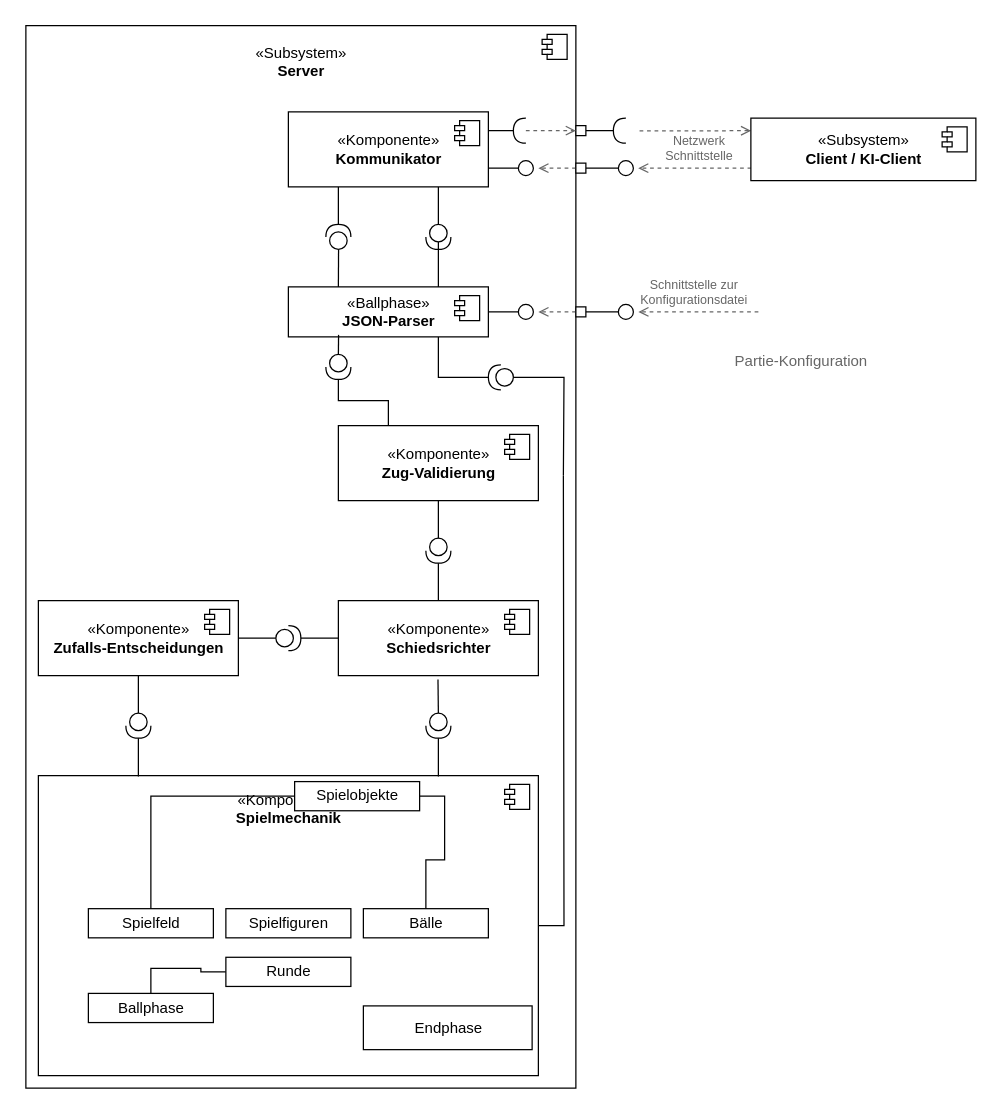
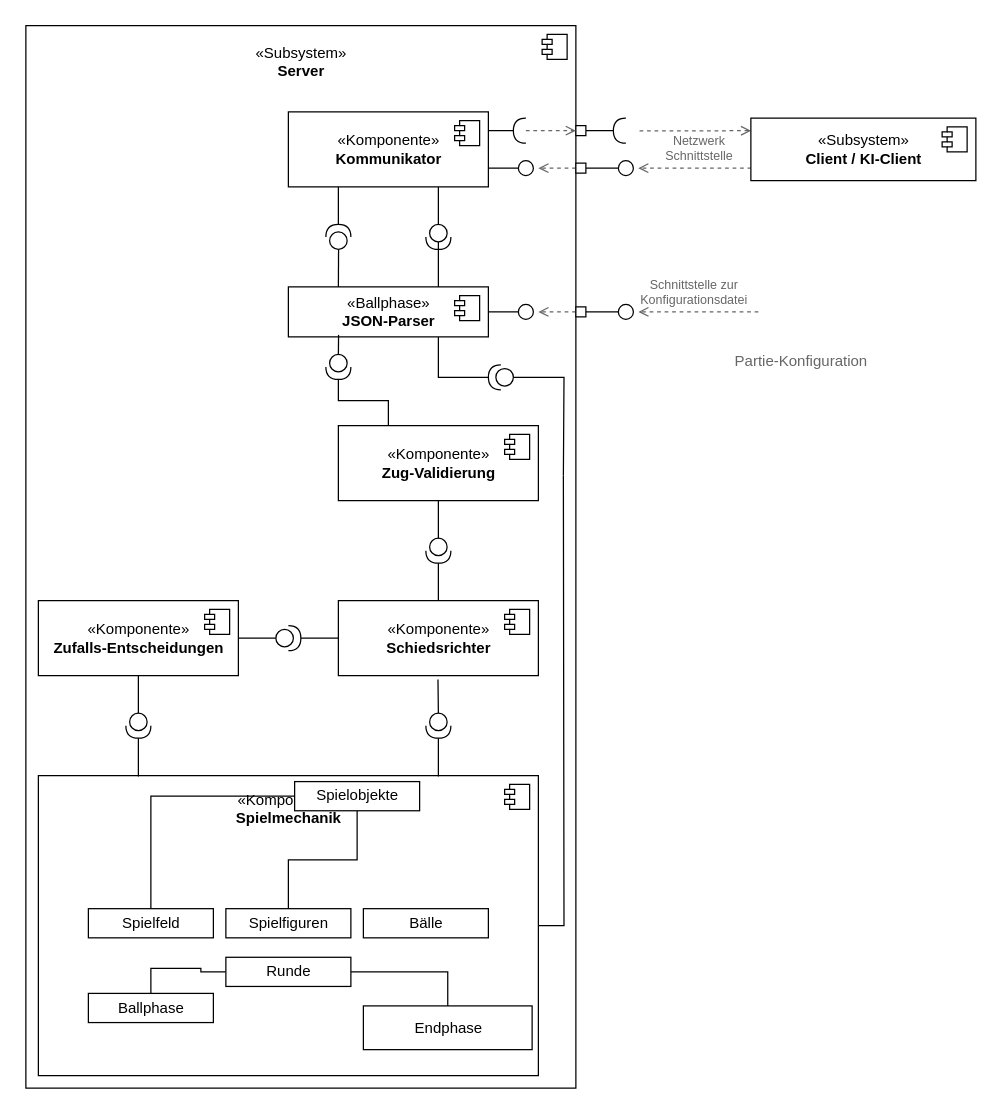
edge "Spielobjekte" -- "Bälle": removed
edge "Spielobjekte" -- "Spielfiguren": added
edge "Runde" -- "Endphase": added
